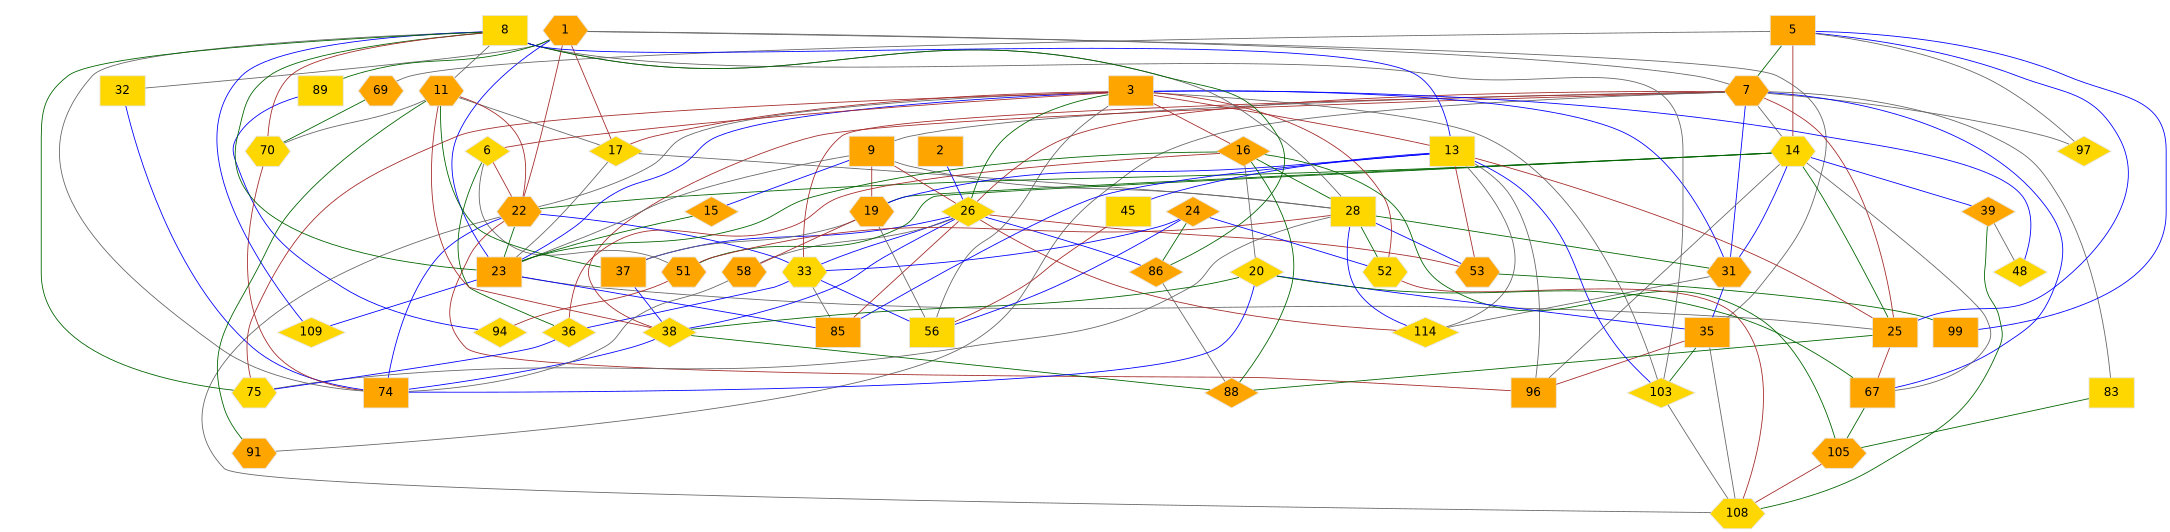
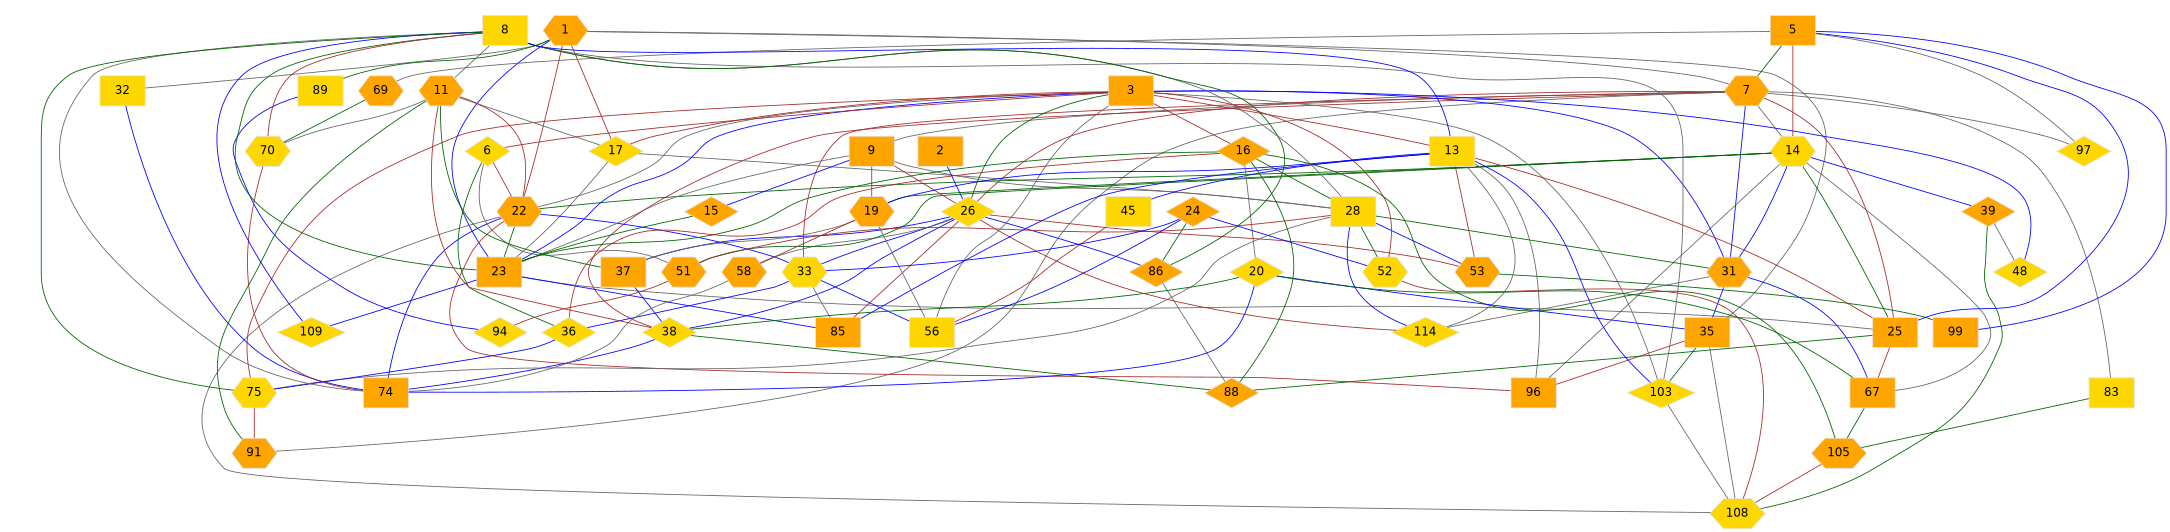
edge "7" -- "67": now "31" -- "67"
edge "75" -- "91": added
